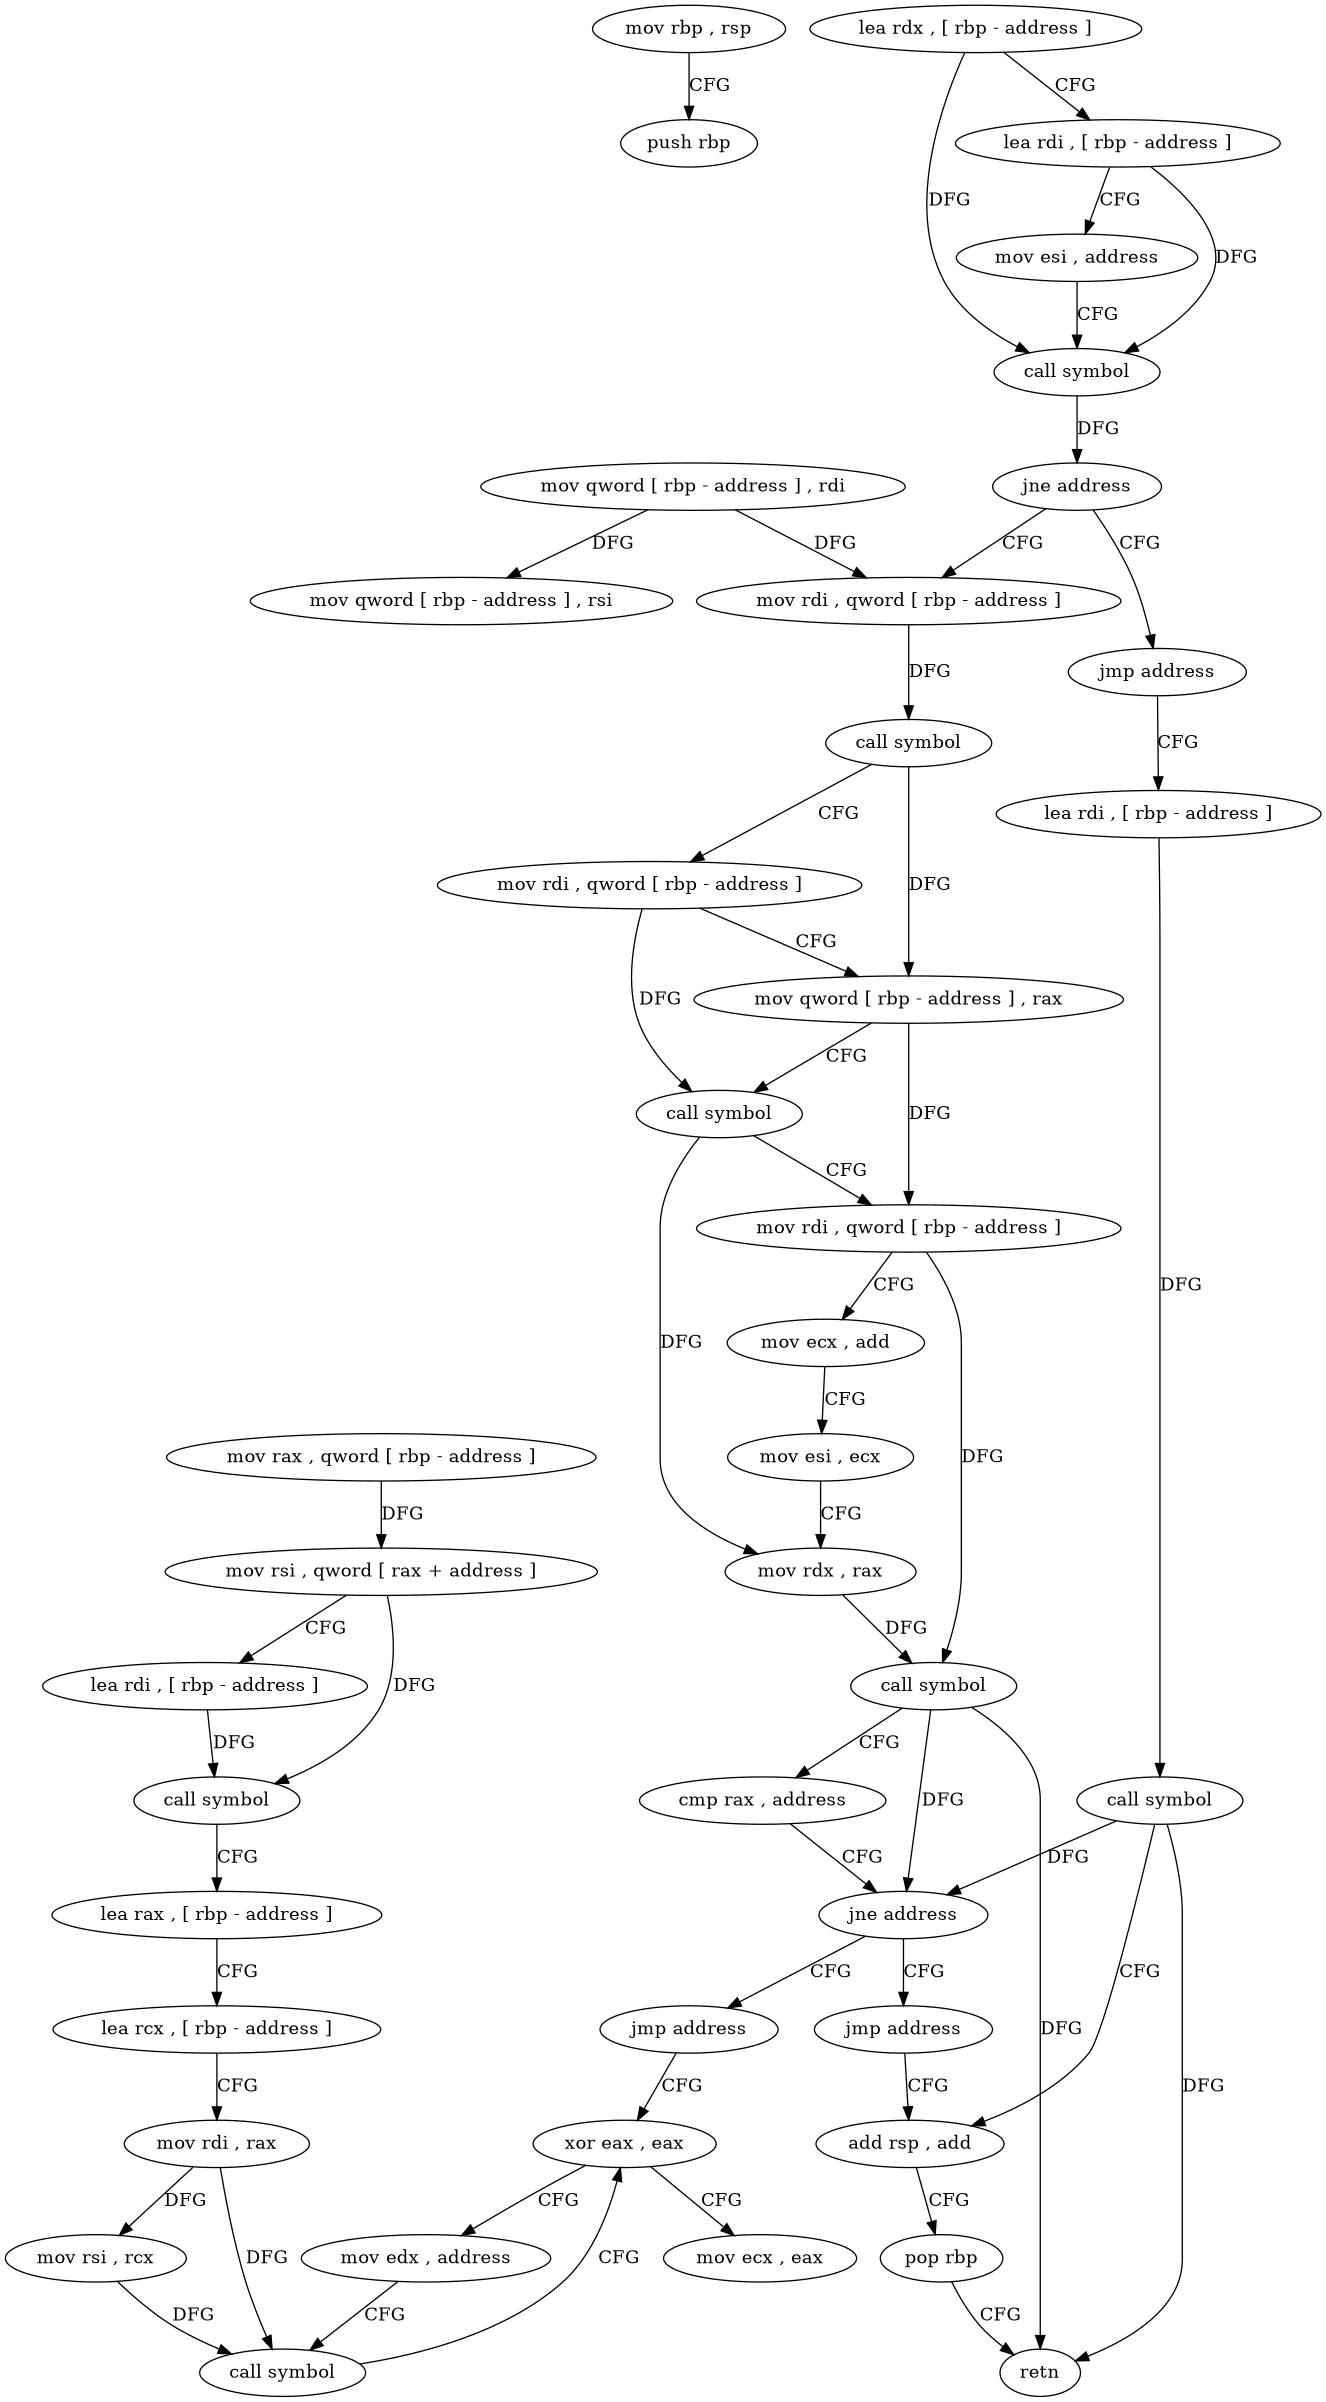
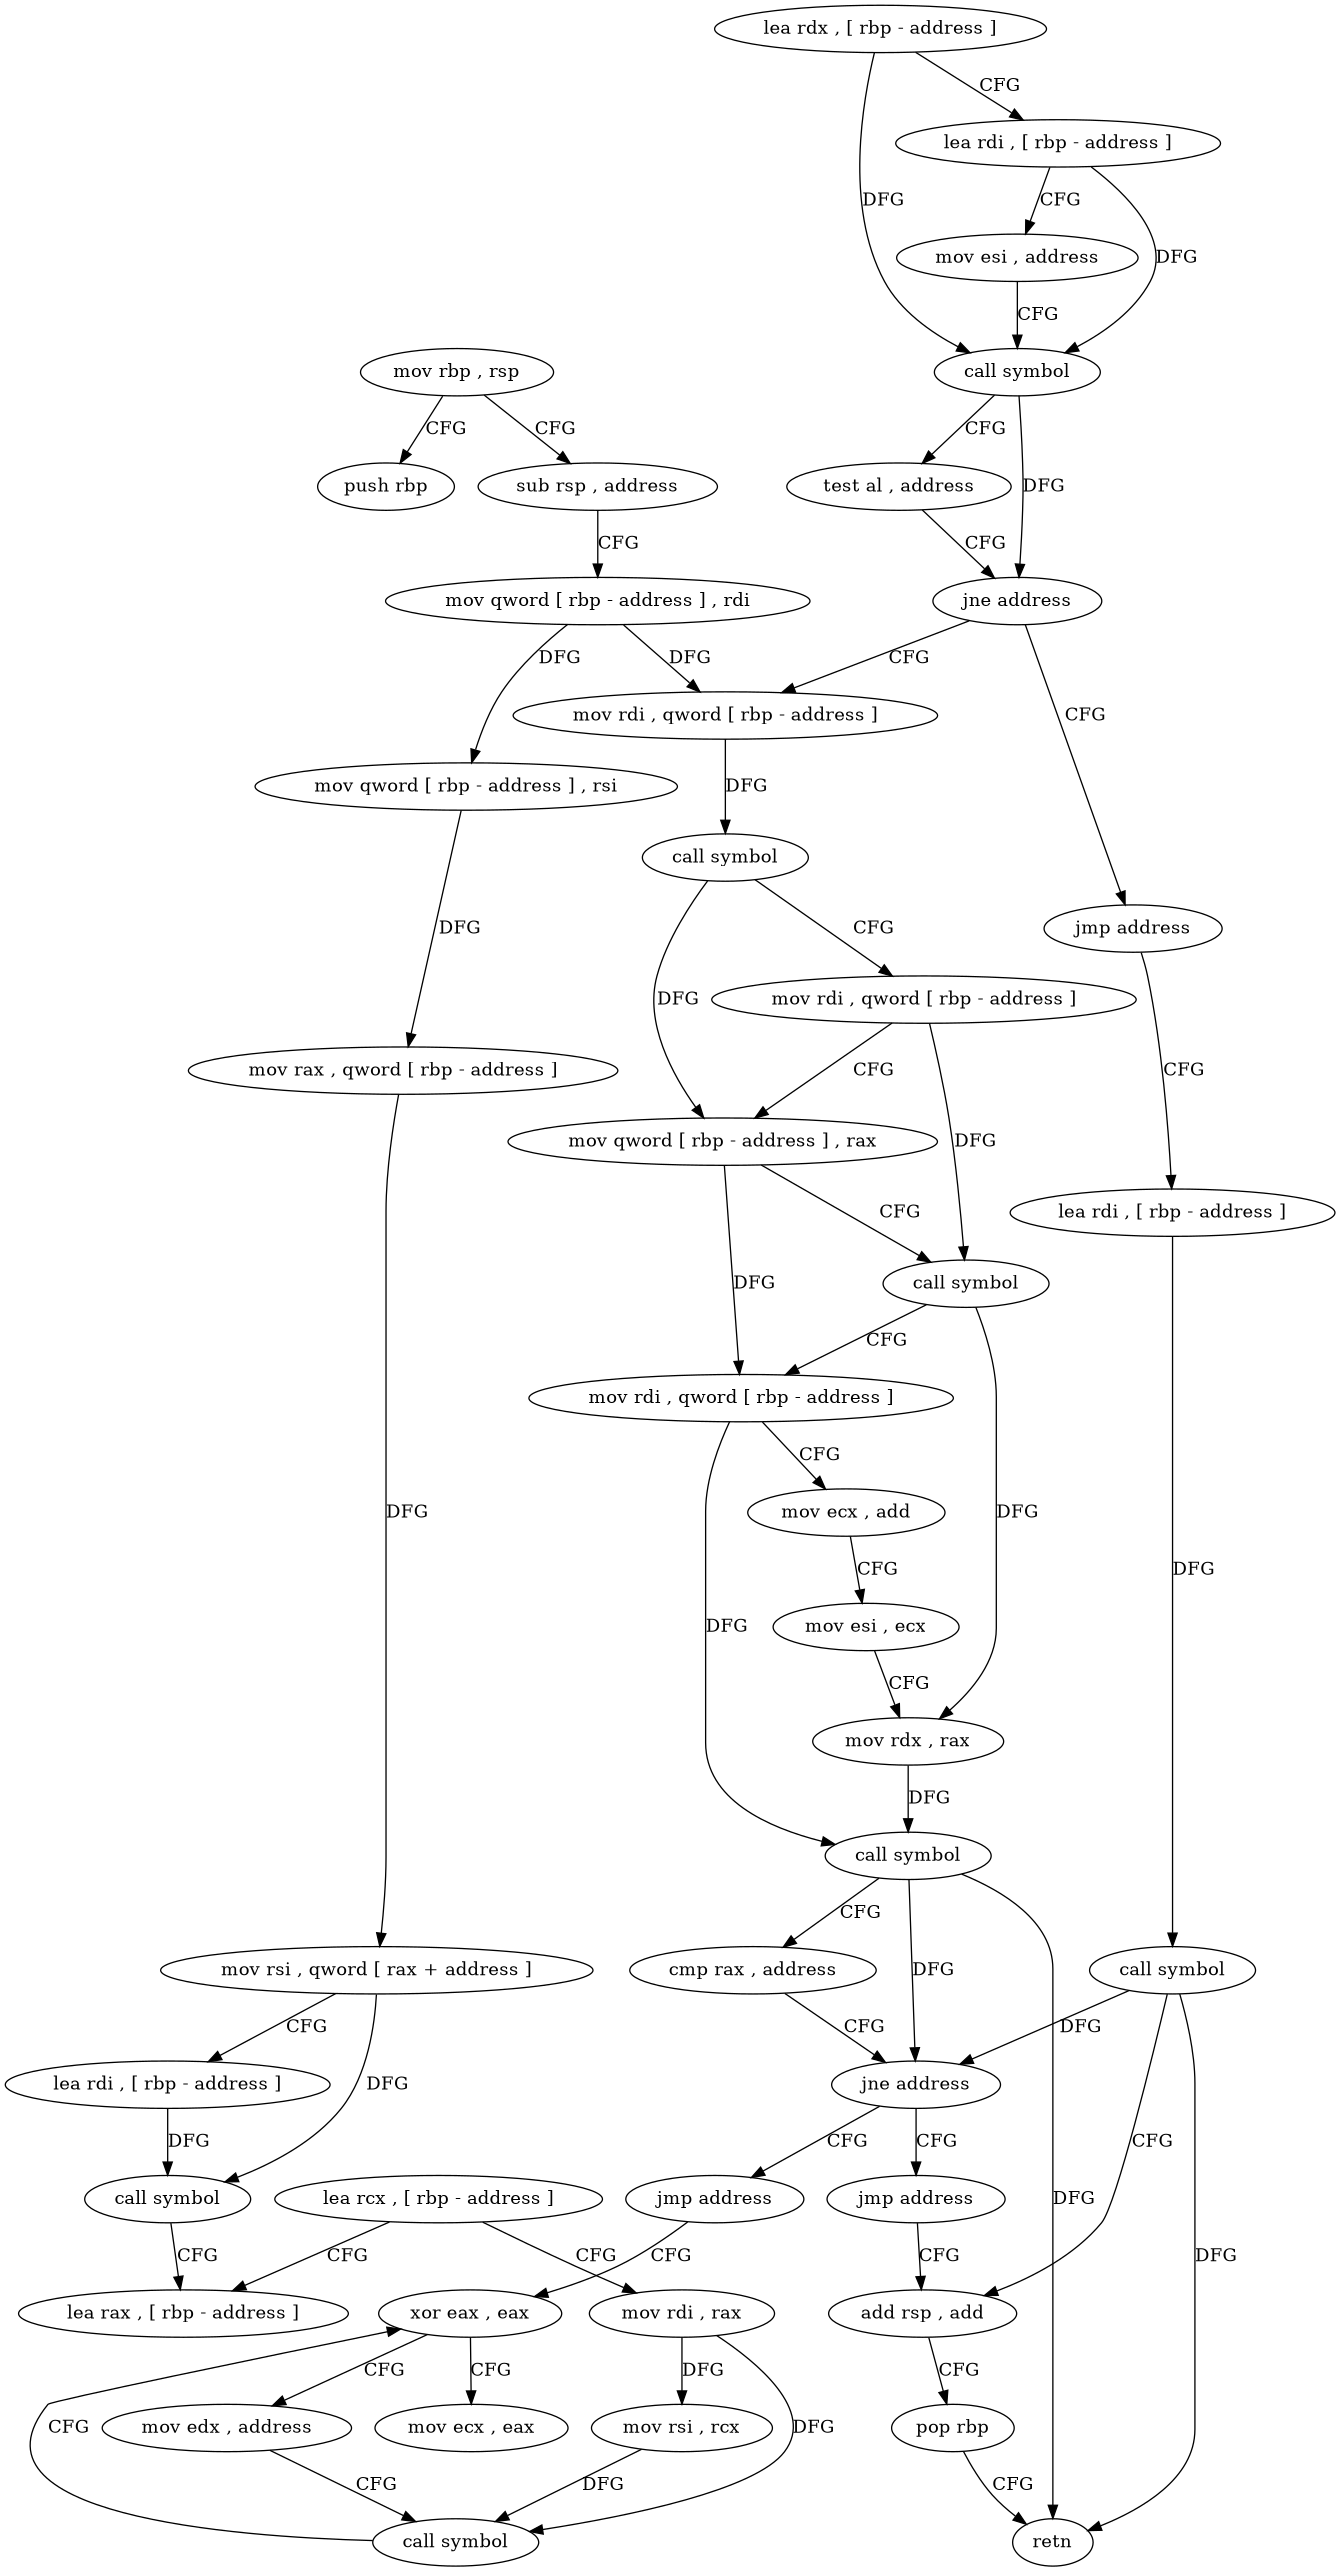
node "sub rsp , address": added
node "test al , address": added
edge "mov qword [ rbp - address ] , rsi" -> "mov rax , qword [ rbp - address ]": added, label "DFG"
edge "lea rax , [ rbp - address ]" -> "lea rcx , [ rbp - address ]": reversed
